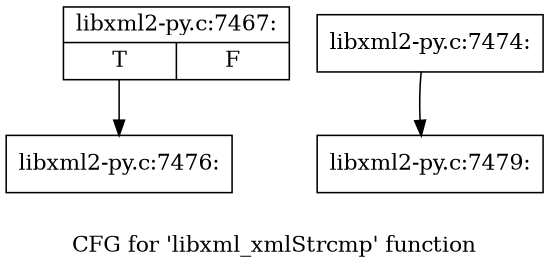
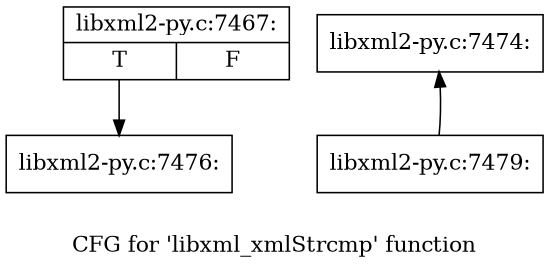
edge "libxml2-py.c:7474:" -> "libxml2-py.c:7479:": reversed
